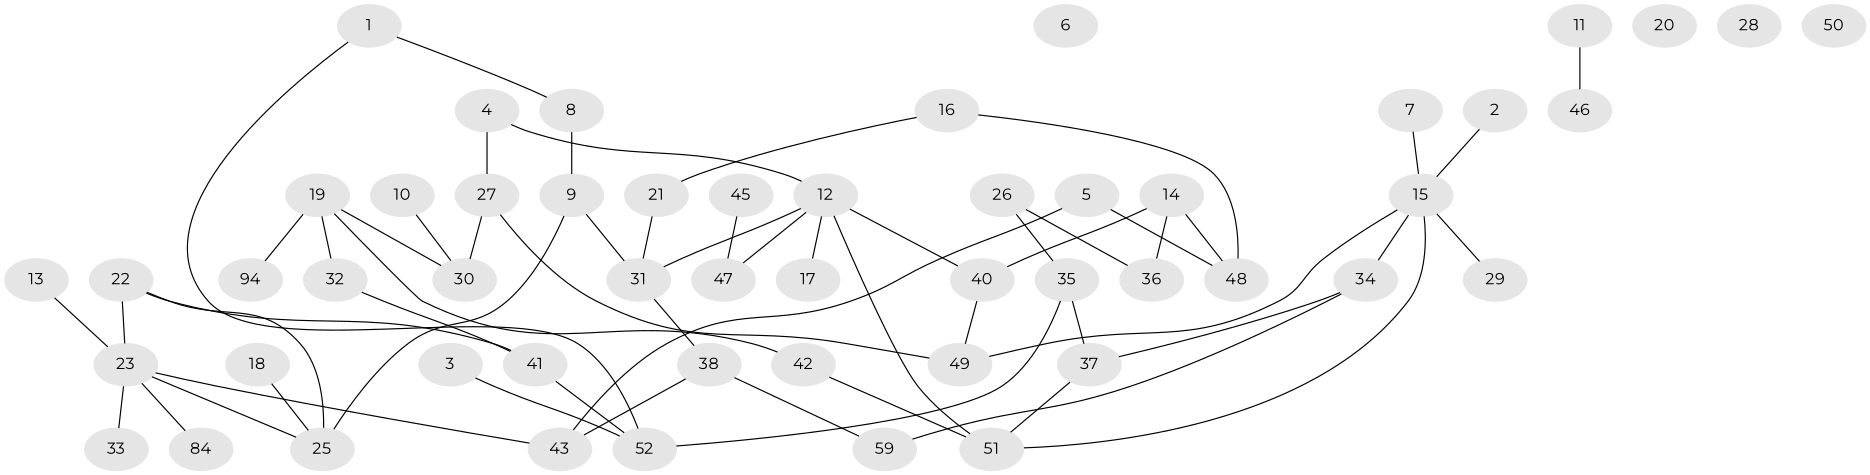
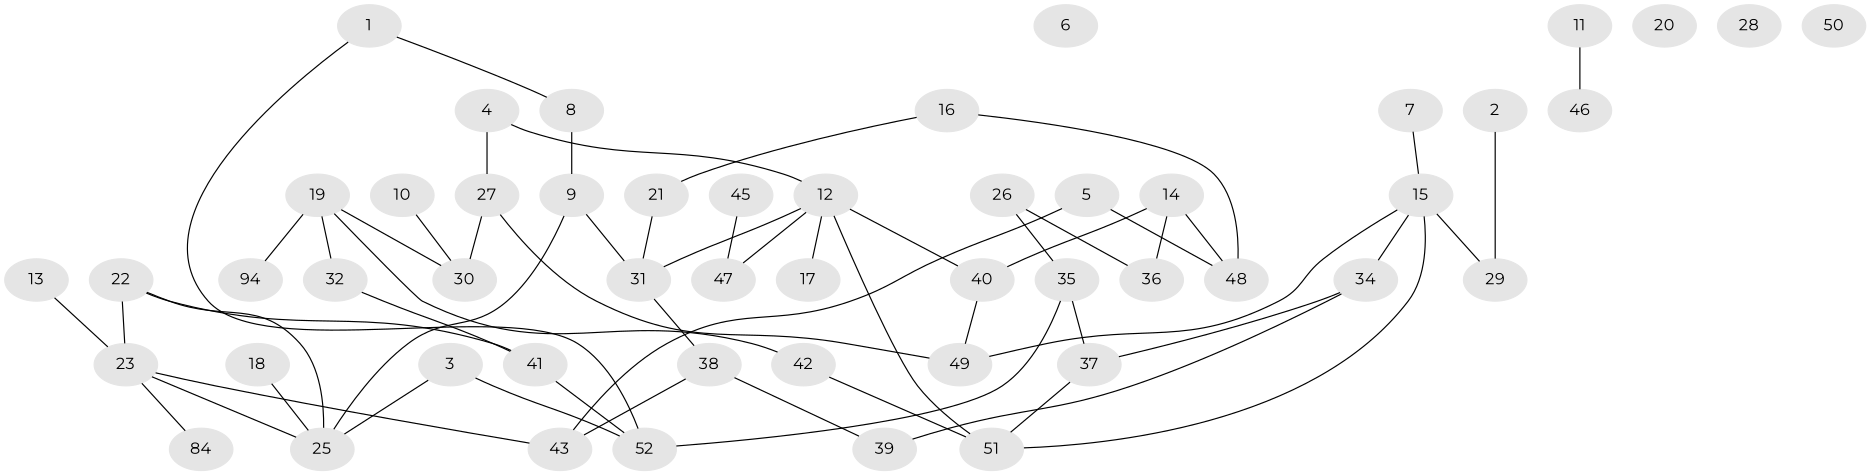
edge "2" -- "15": now "2" -- "29"
edge "3" -- "25": added
node "33": removed
node "59": label "59" -> "39"
